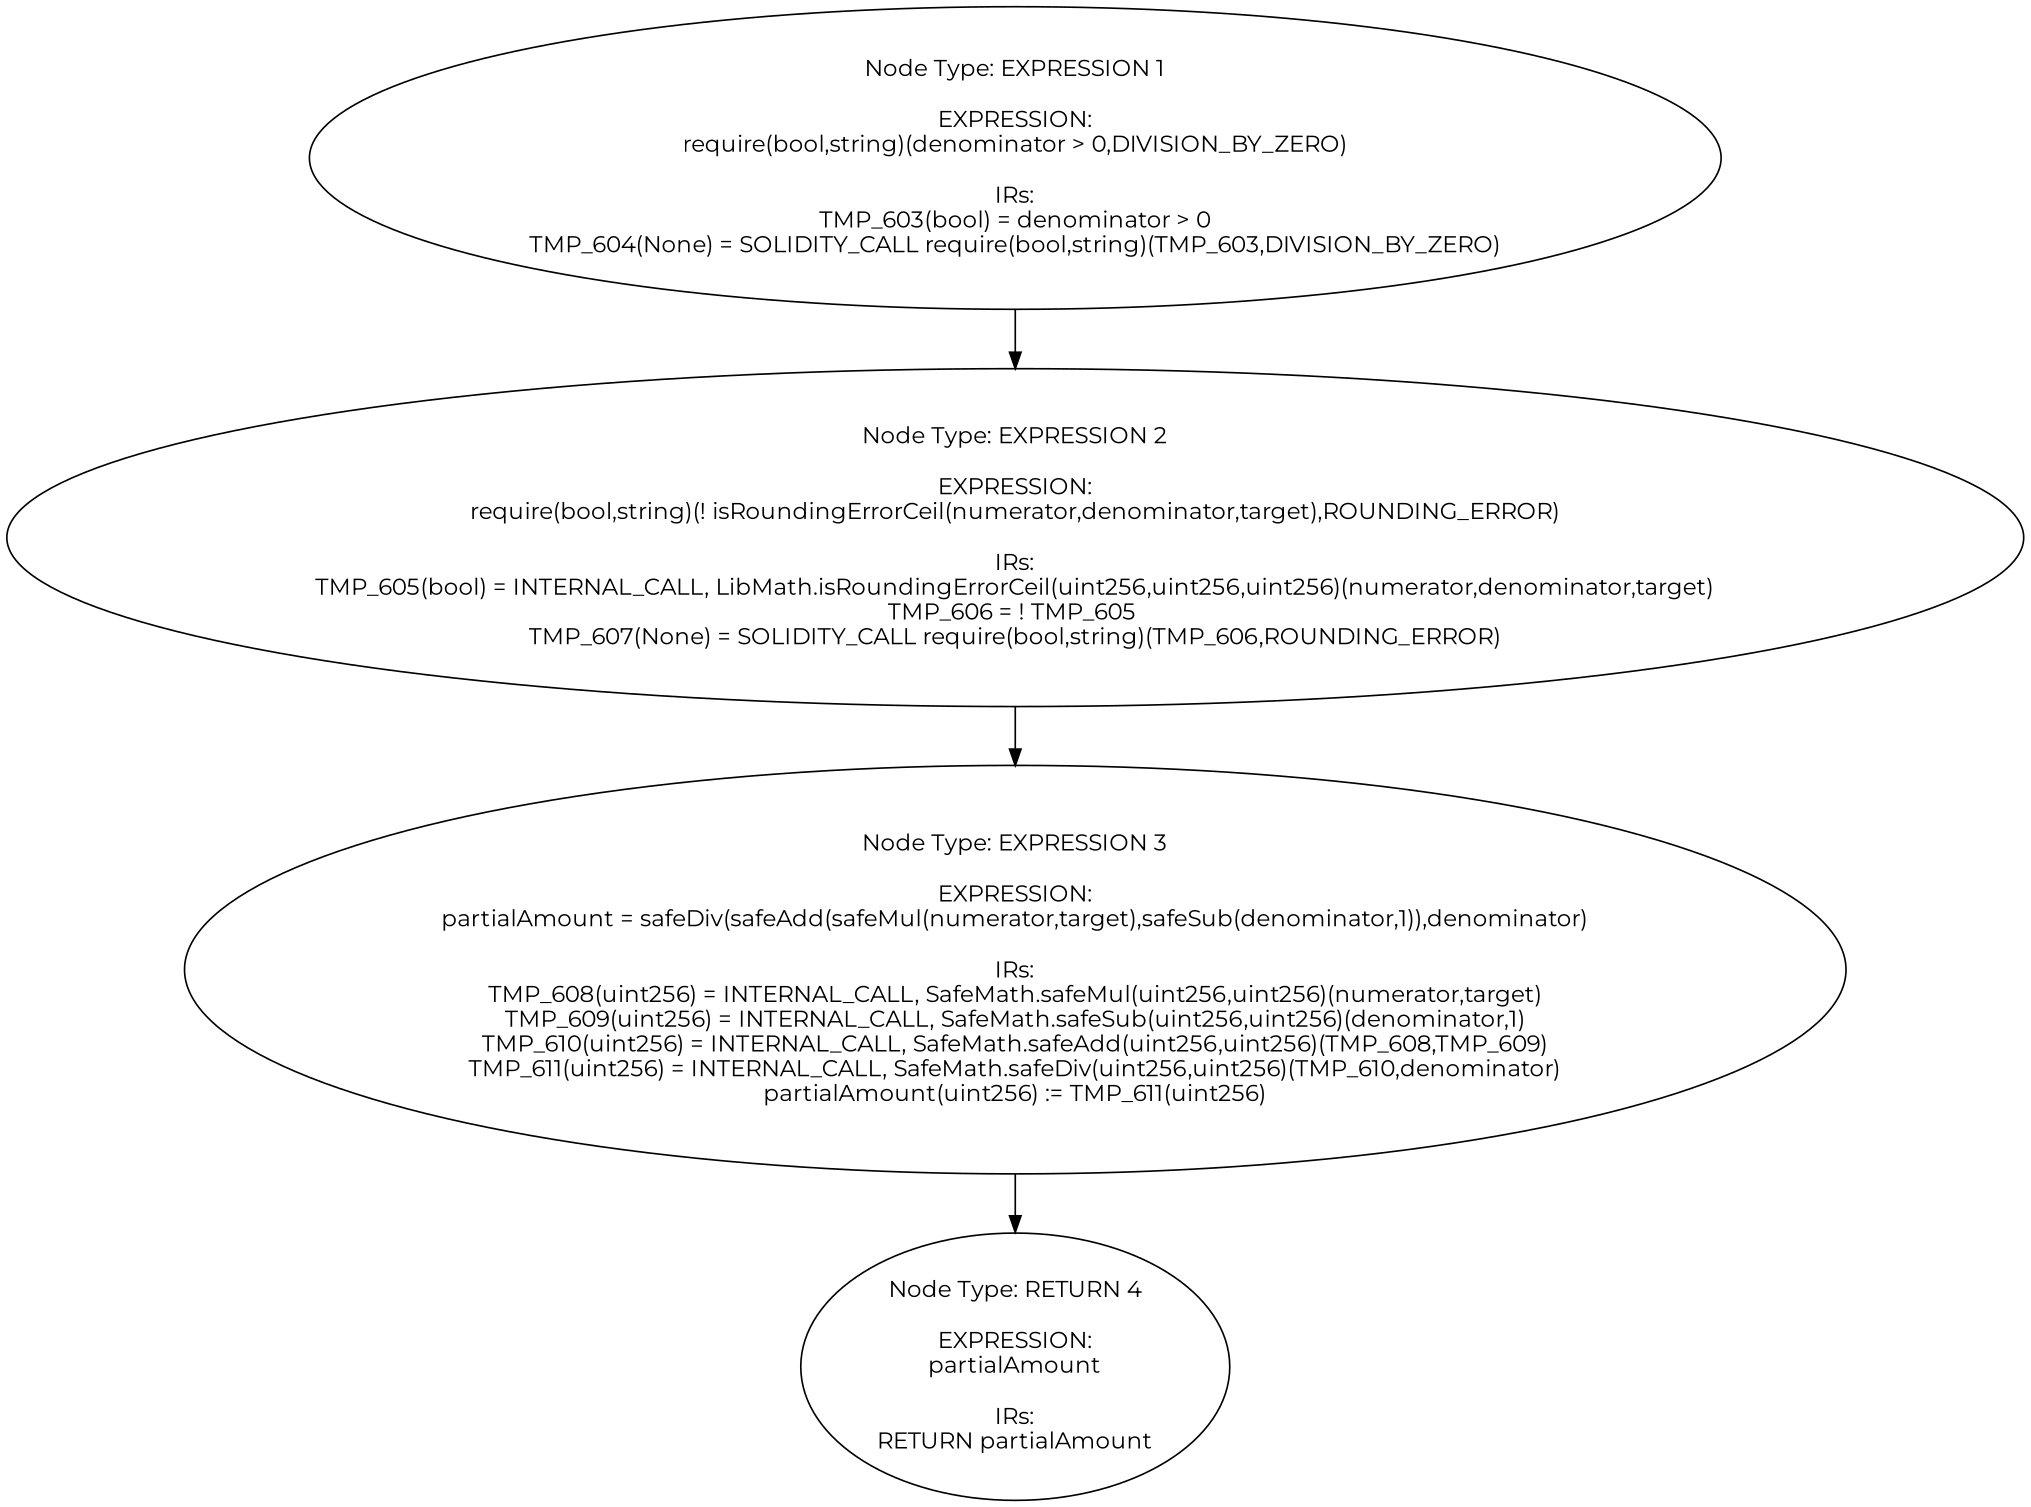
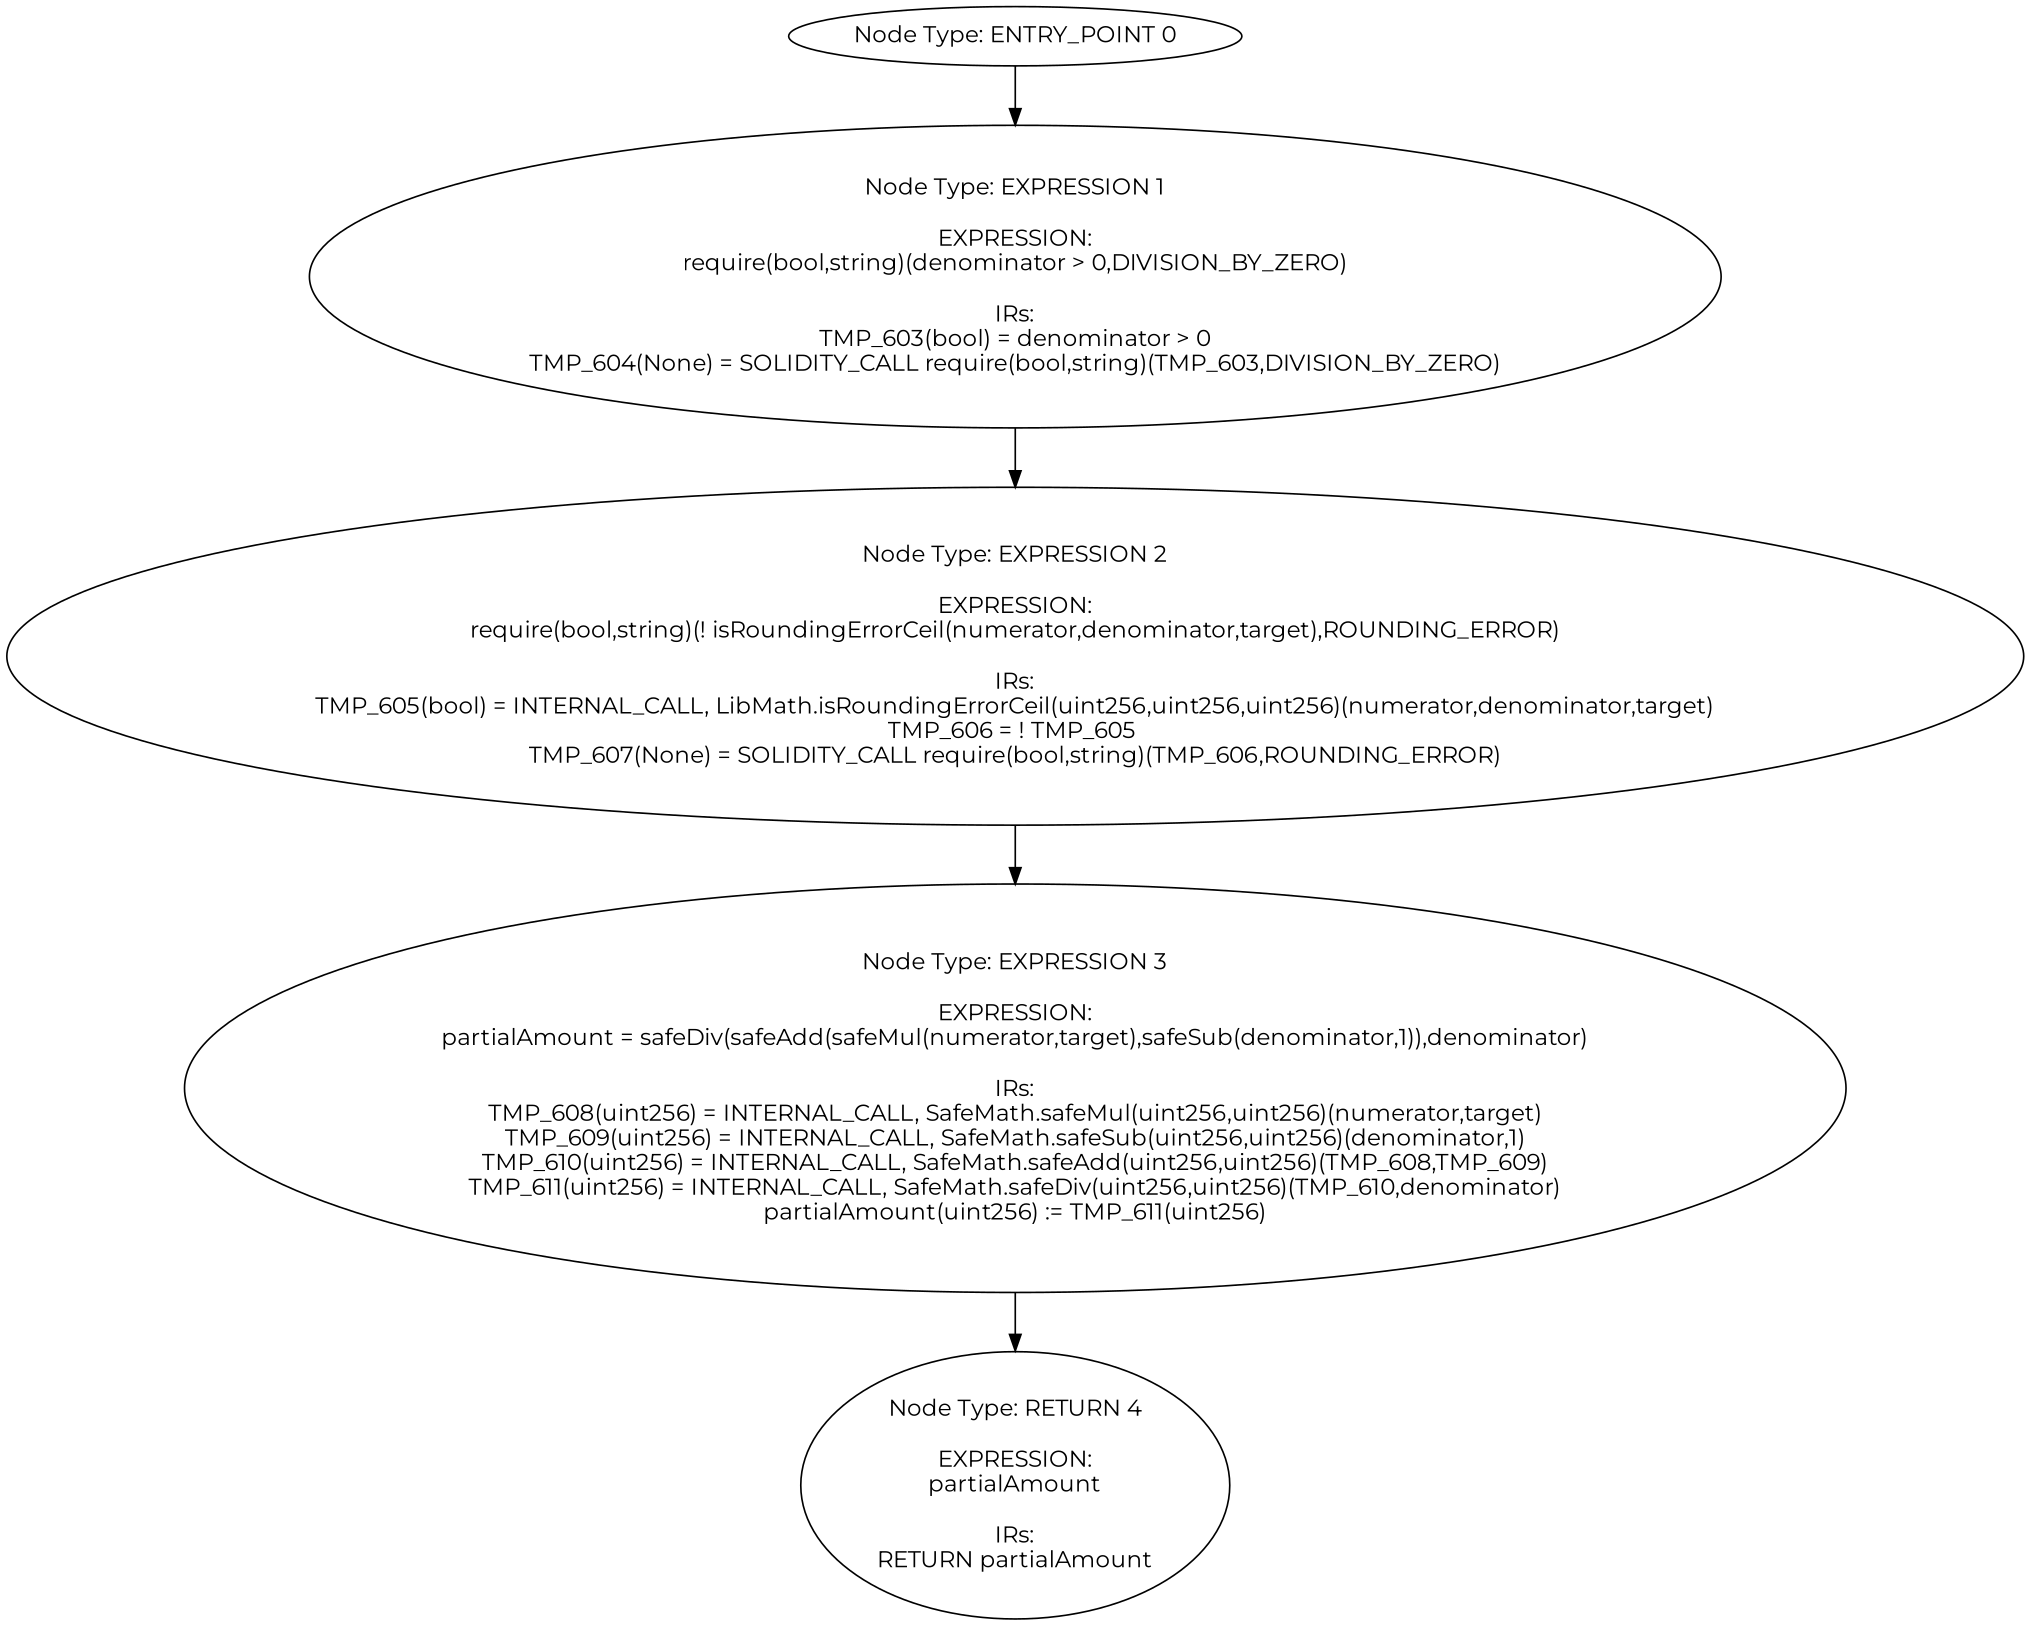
node "Node Type: ENTRY_POINT 0": added
